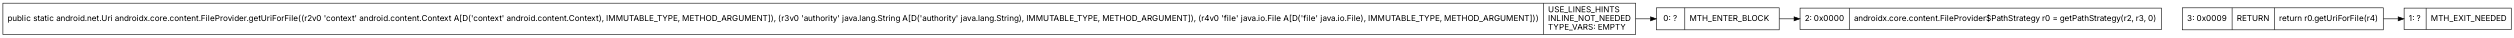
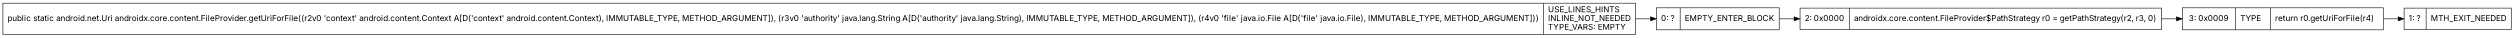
node "0: ?": text "MTH_ENTER_BLOCK" -> "EMPTY_ENTER_BLOCK"
edge "2: 0x0000" -> "3: 0x0009": added
node "3: 0x0009": text "RETURN" -> "TYPE"
